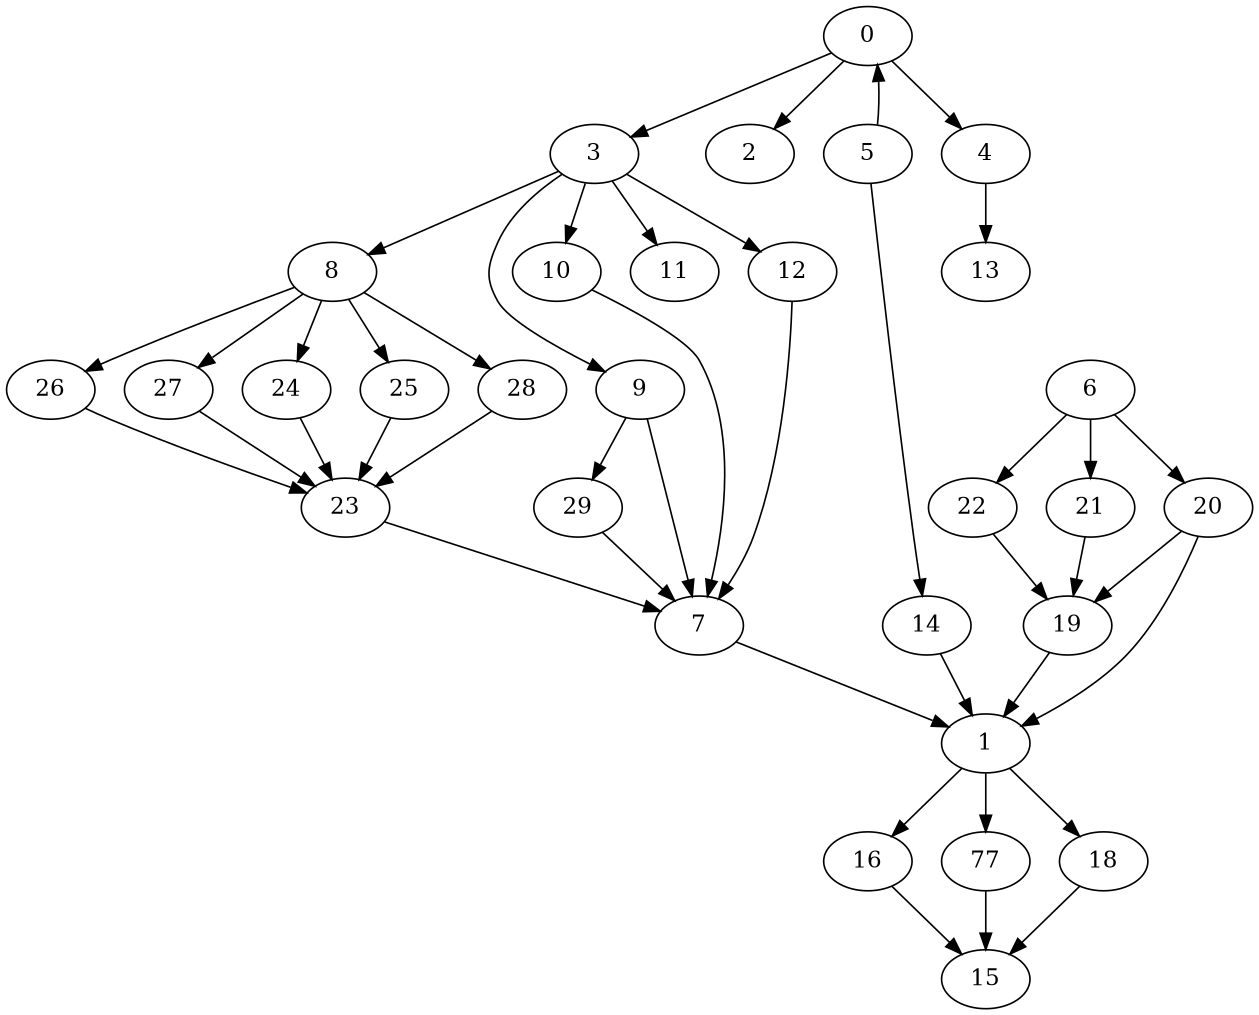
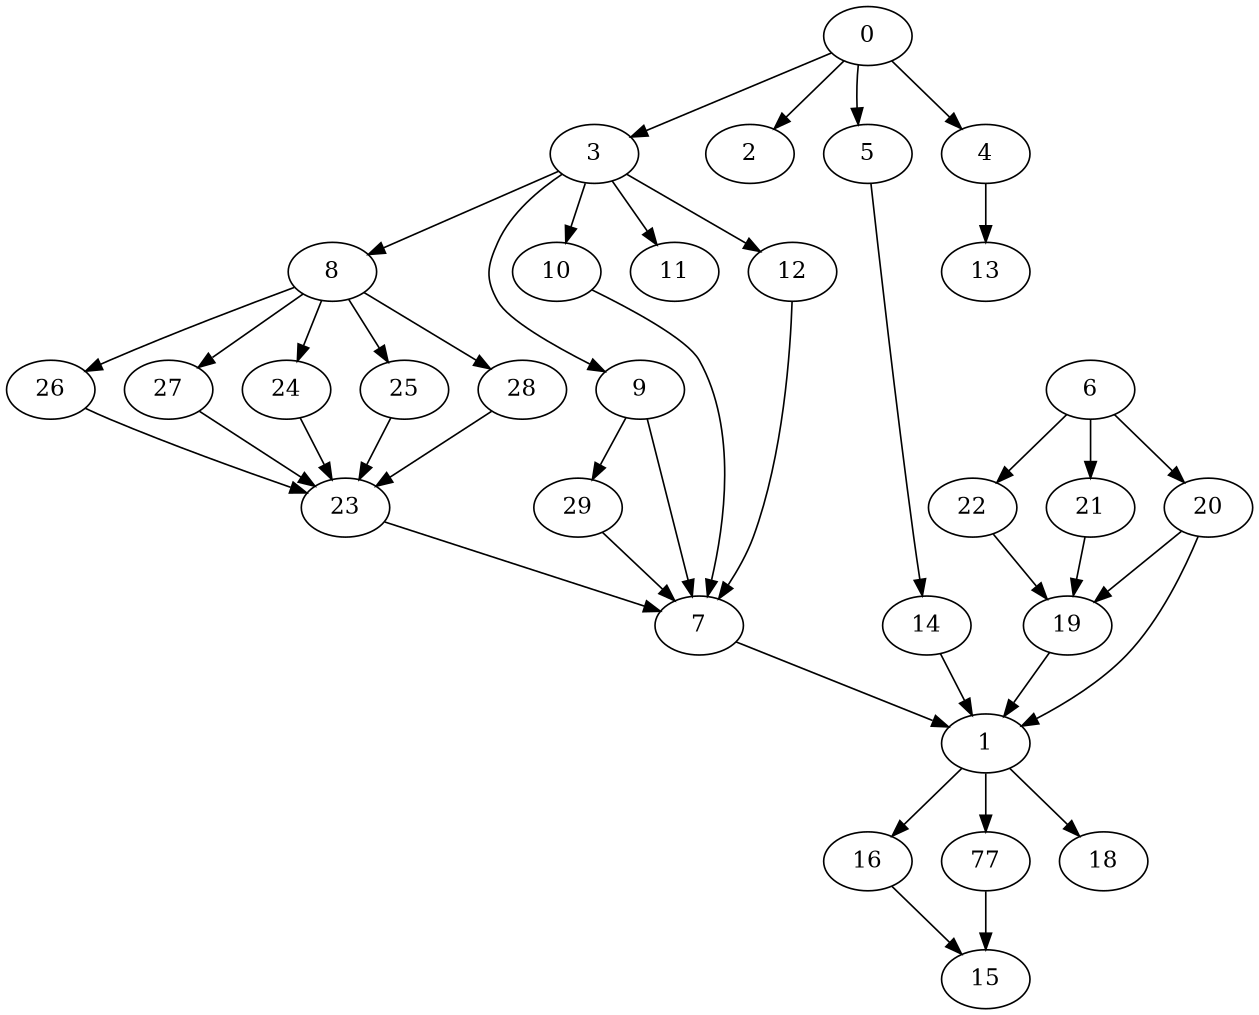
edge "5" -> "0": reversed
edge "18" -> "15": removed
